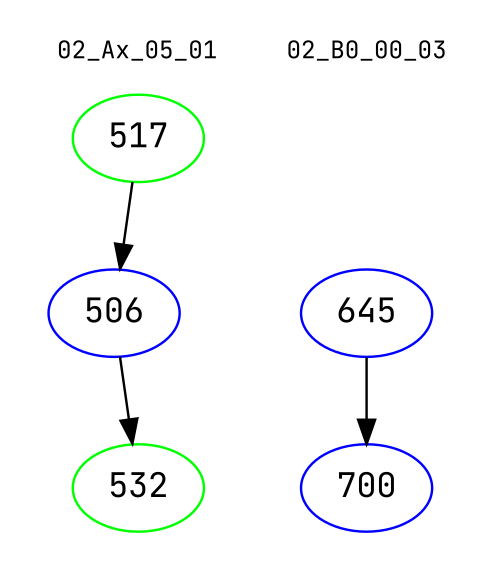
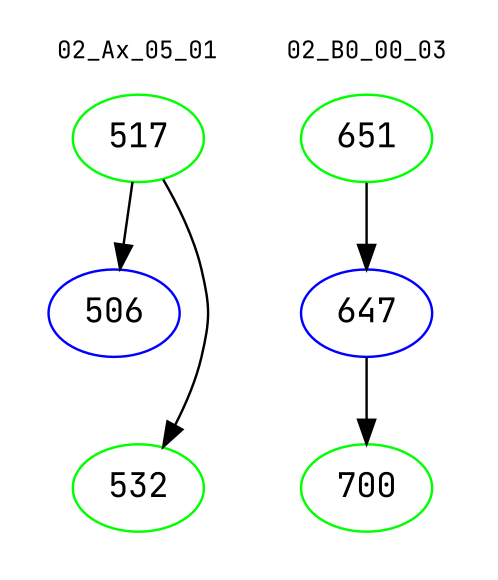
node "651": added
node "645": label "645" -> "647"
edge "506" -> "532": now "517" -> "532"
node "700": color blue -> green
